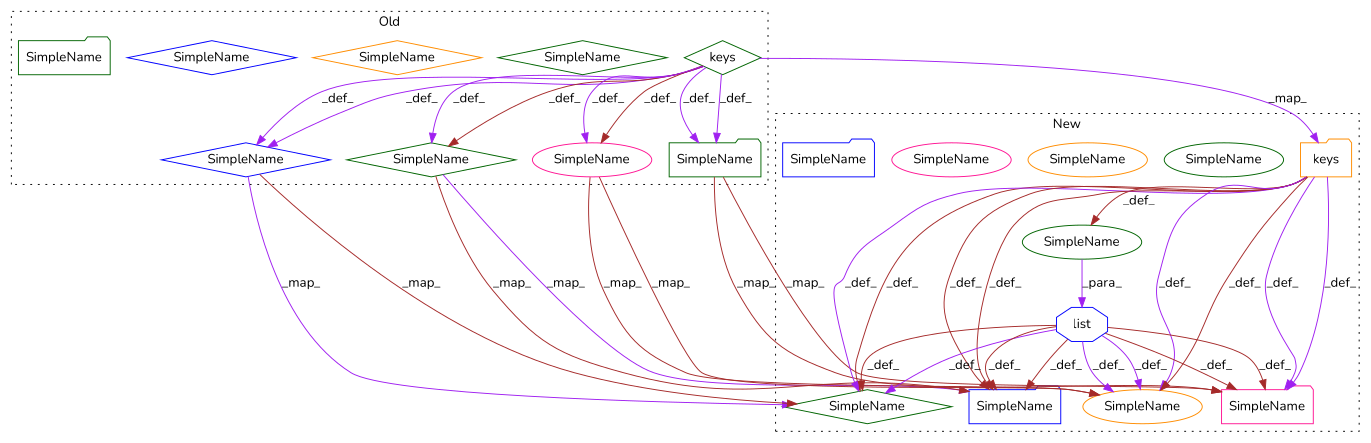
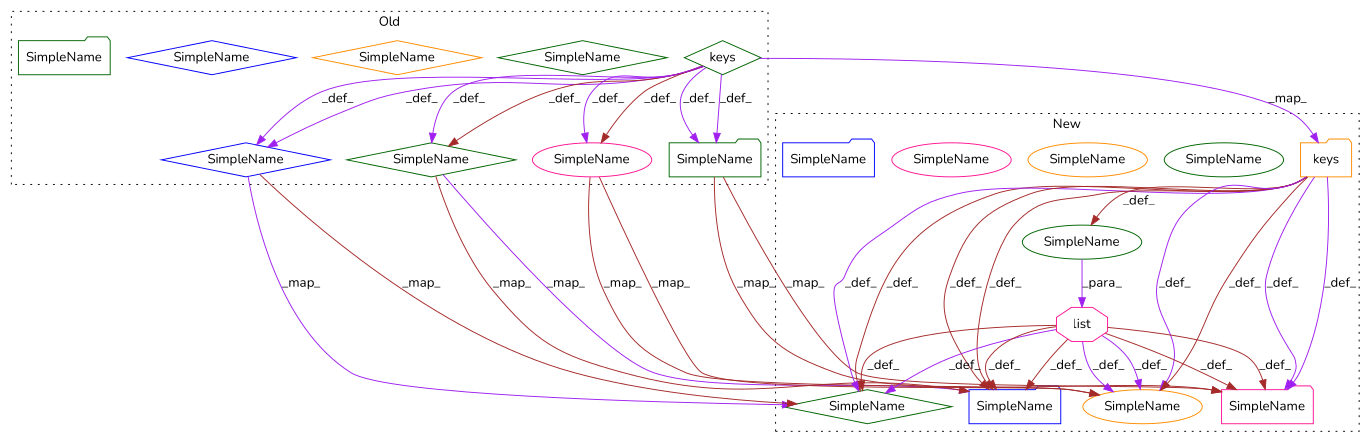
node "list": color blue -> deeppink
